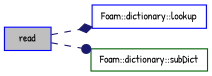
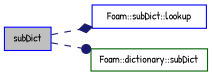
node "Foam::dictionary::lookup": label "Foam::dictionary::lookup" -> "Foam::subDict::lookup"
node "read": label "read" -> "subDict"
